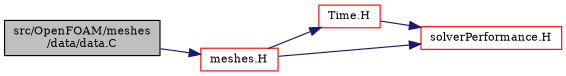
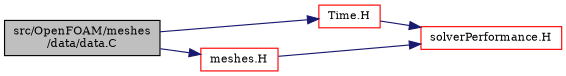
edge "meshes.H" -> "Time.H": now "src/OpenFOAM/meshes /data/data.C" -> "Time.H"
